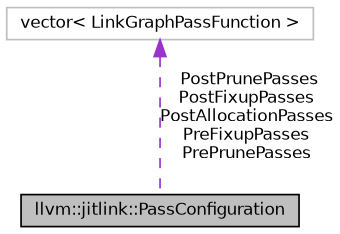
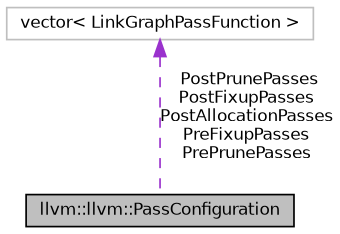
node "llvm::jitlink::PassConfiguration": label "llvm::jitlink::PassConfiguration" -> "llvm::llvm::PassConfiguration"
